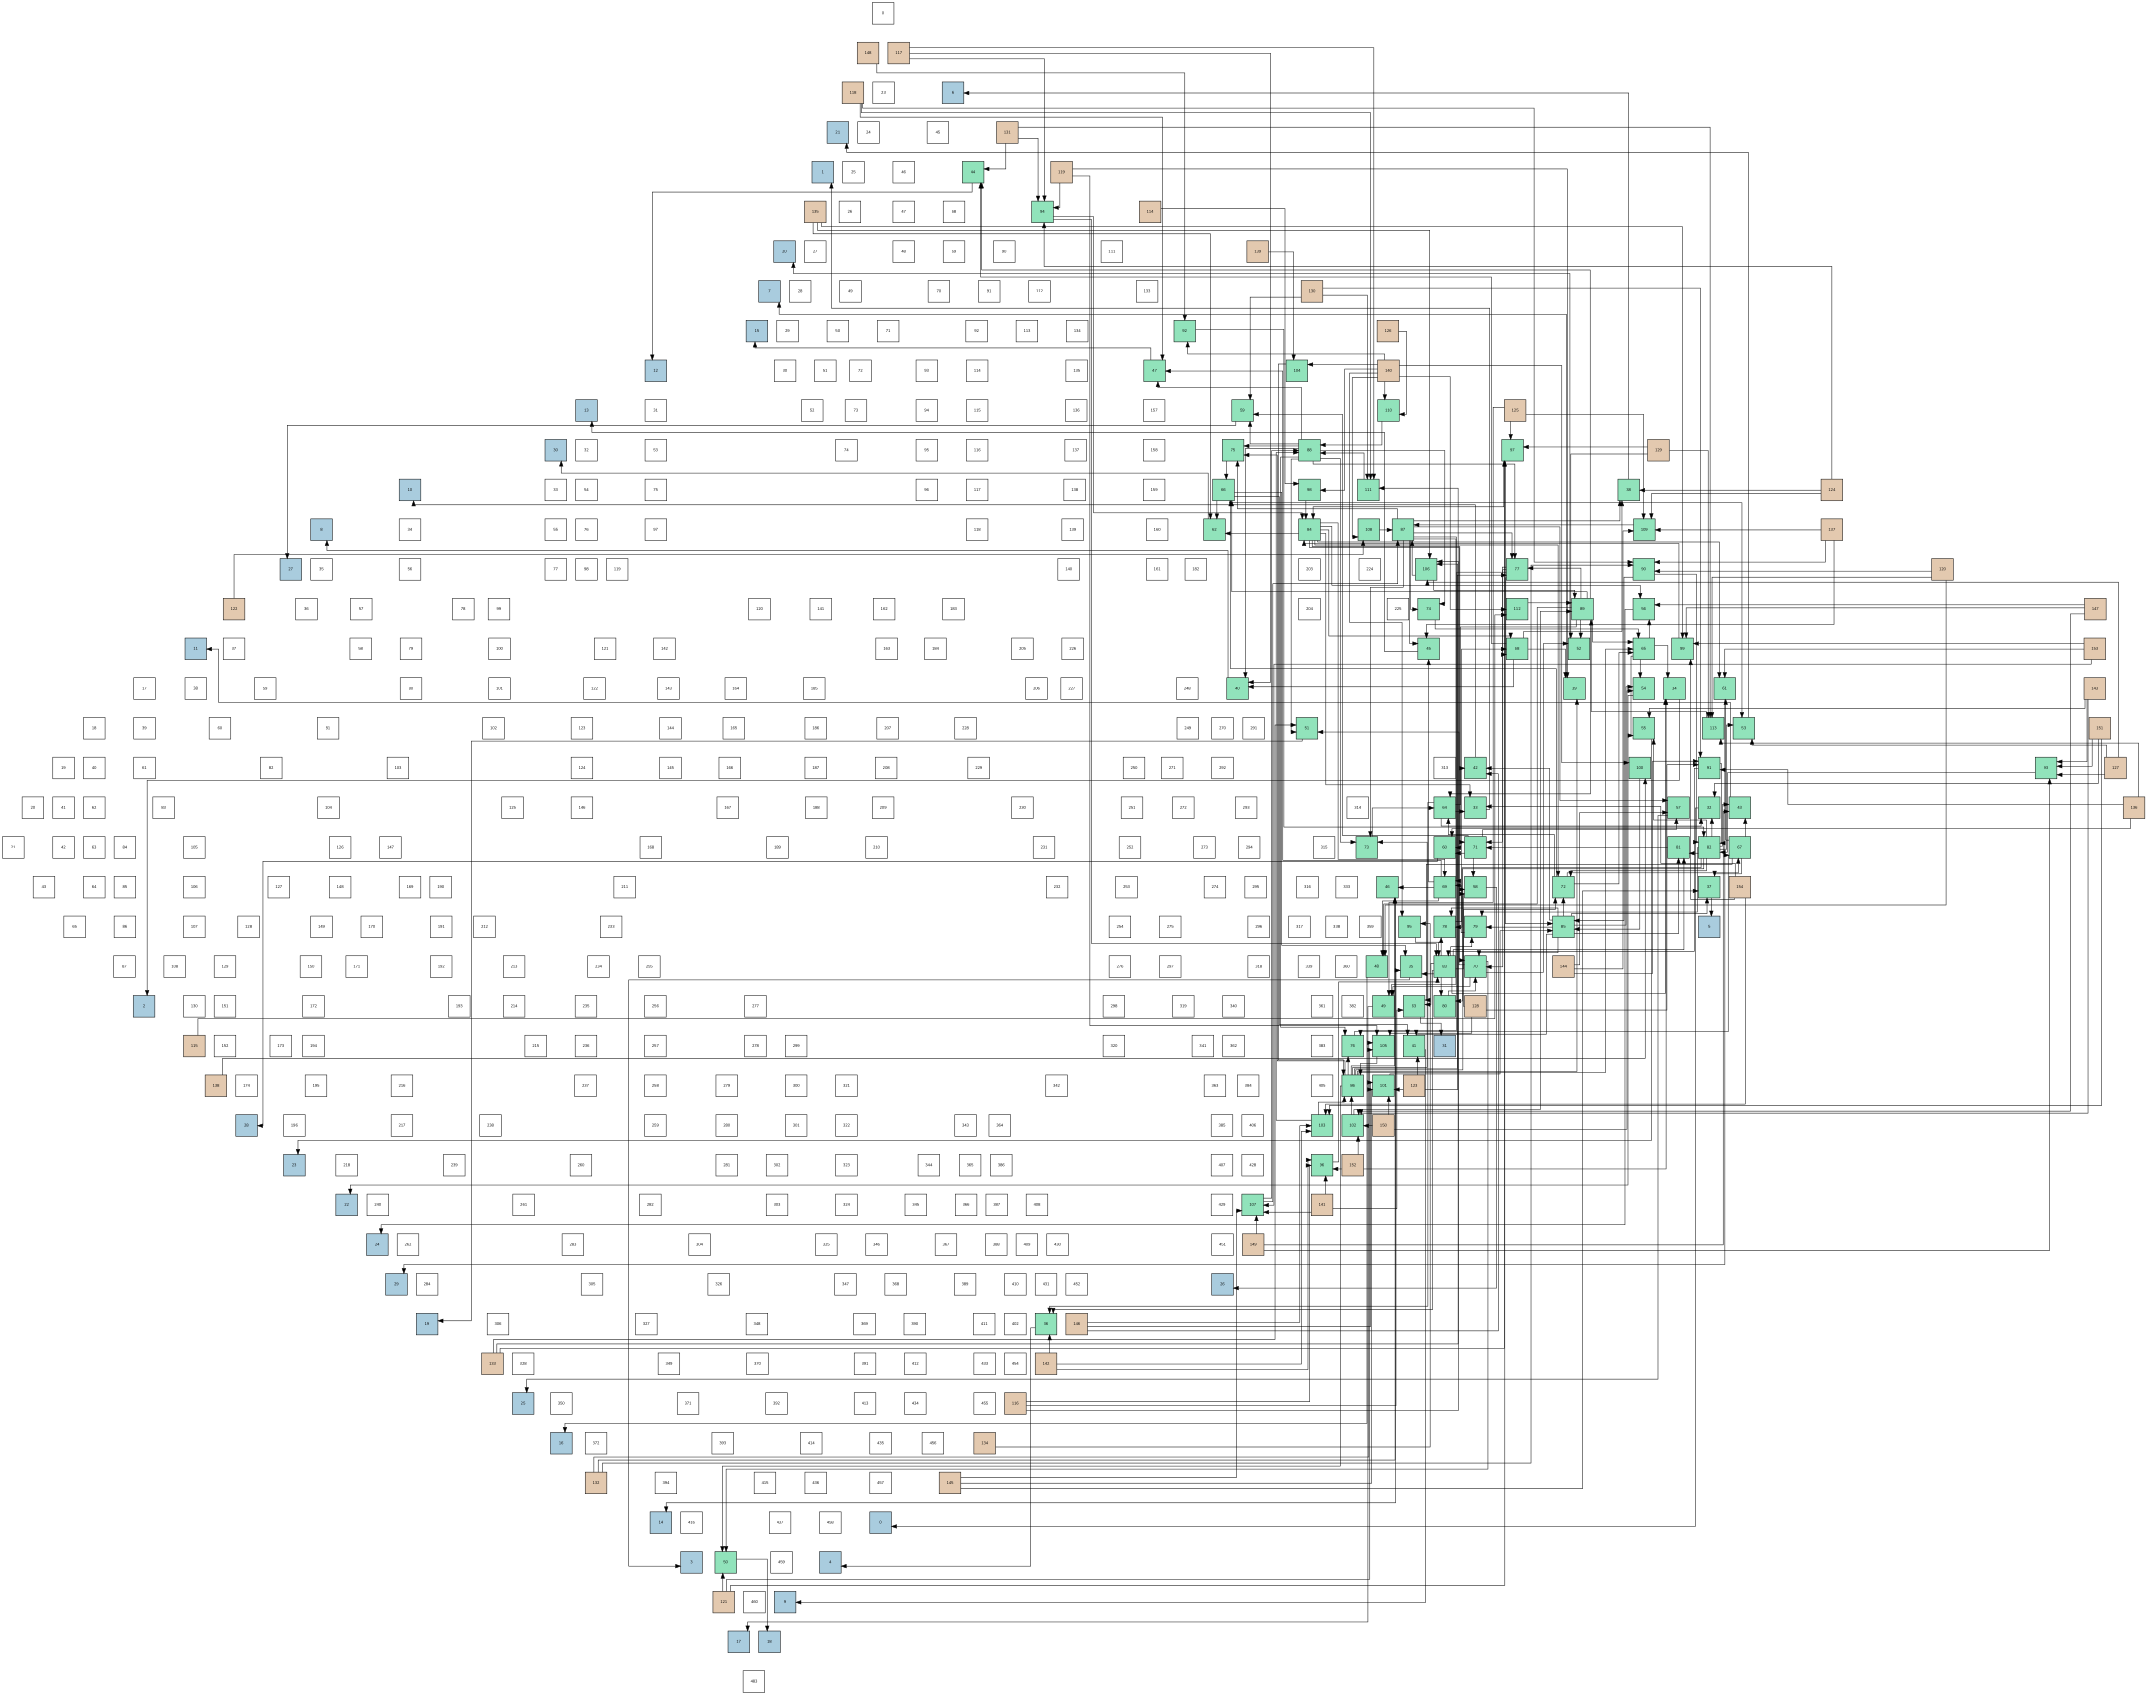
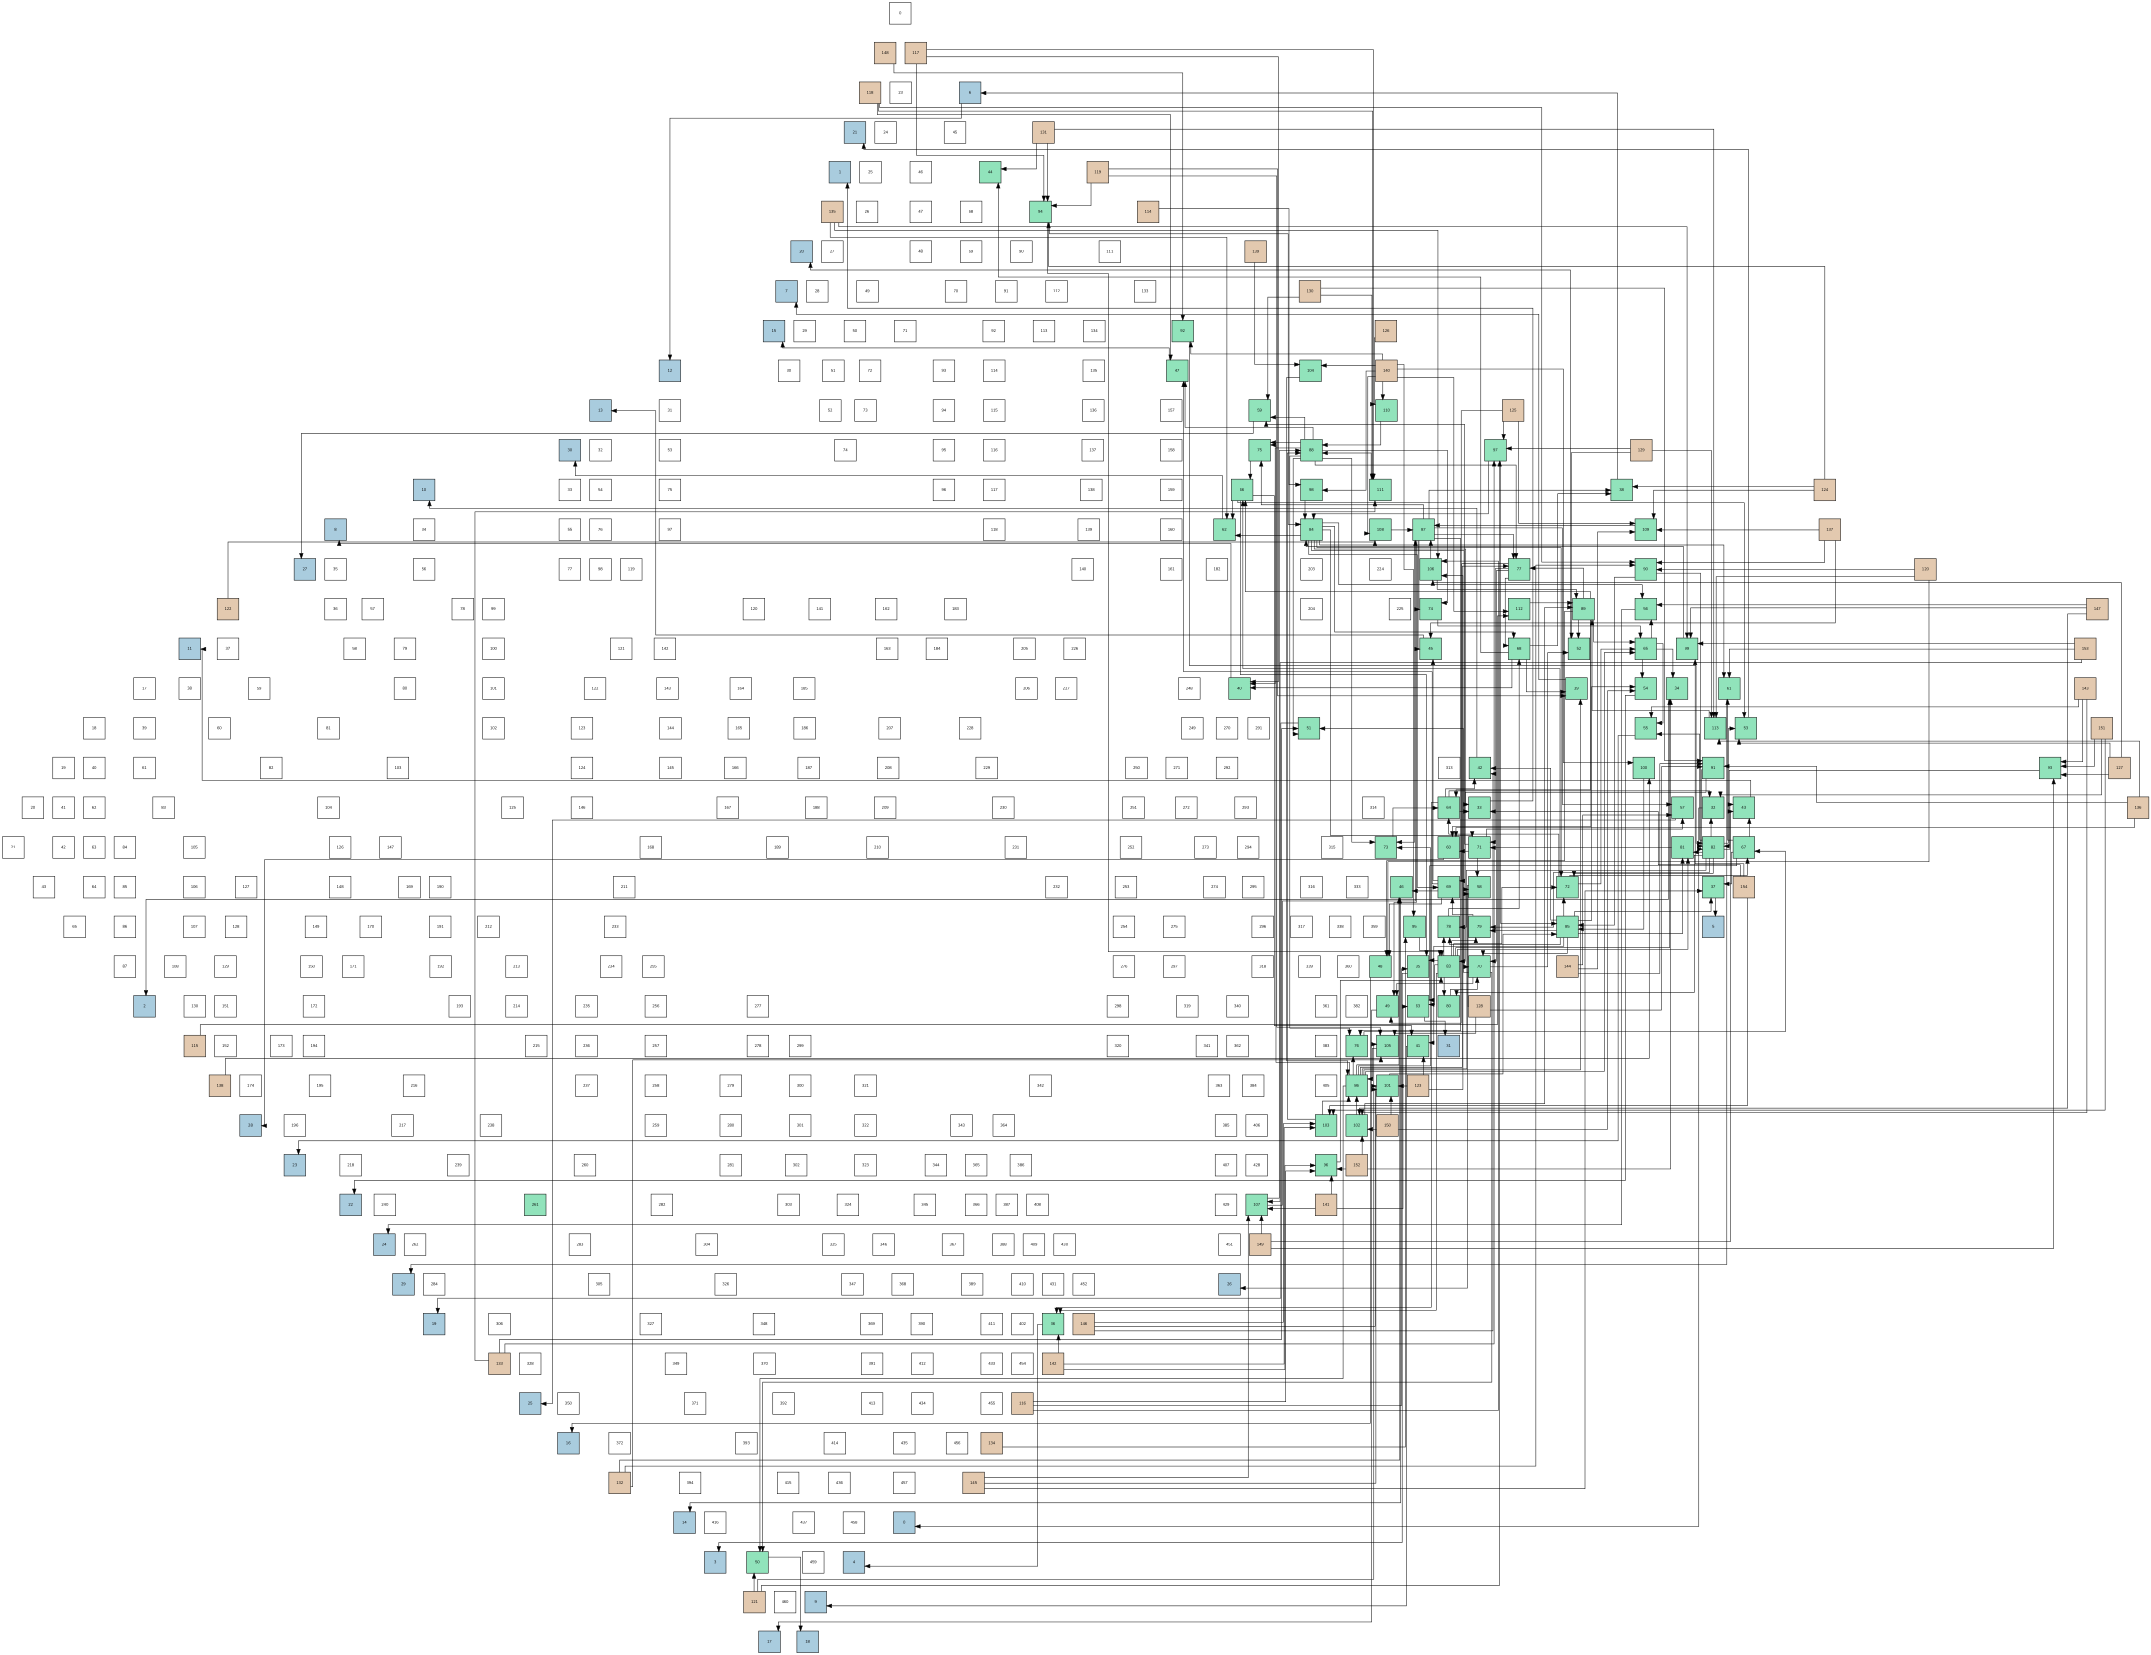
edge "44" -> "12": now "6" -> "12"
edge "89" -> "44": removed
node "261": fillcolor #ffffff -> #91e3bb
node "483": removed
